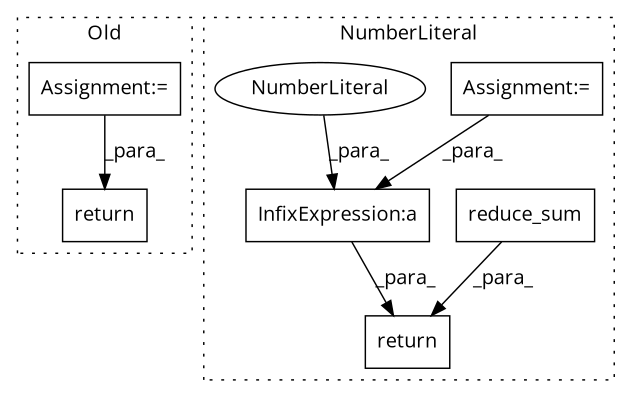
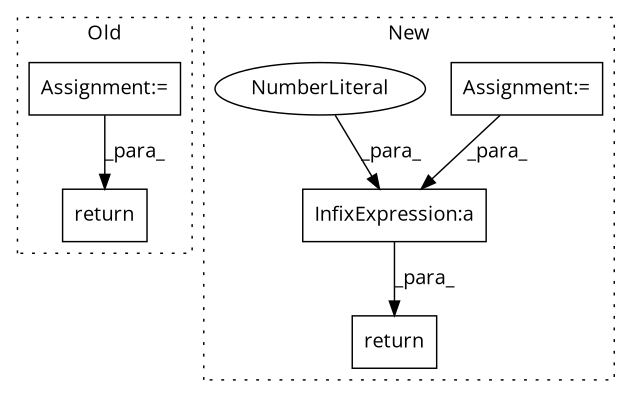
cluster "NumberLiteral": label "NumberLiteral" -> "New"
node "reduce_sum": removed
